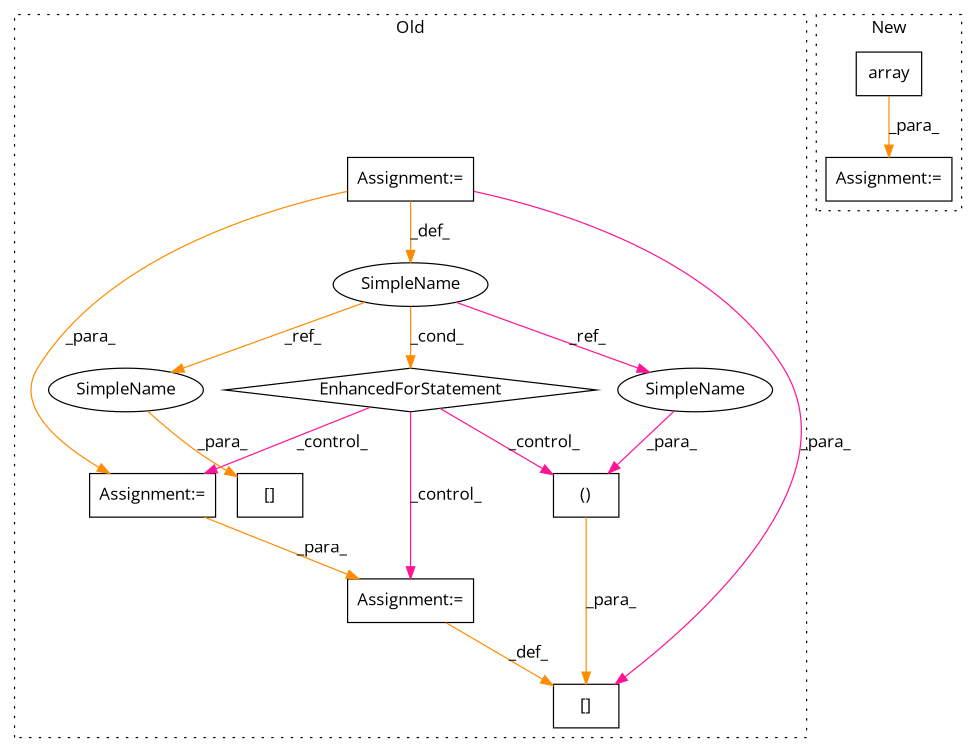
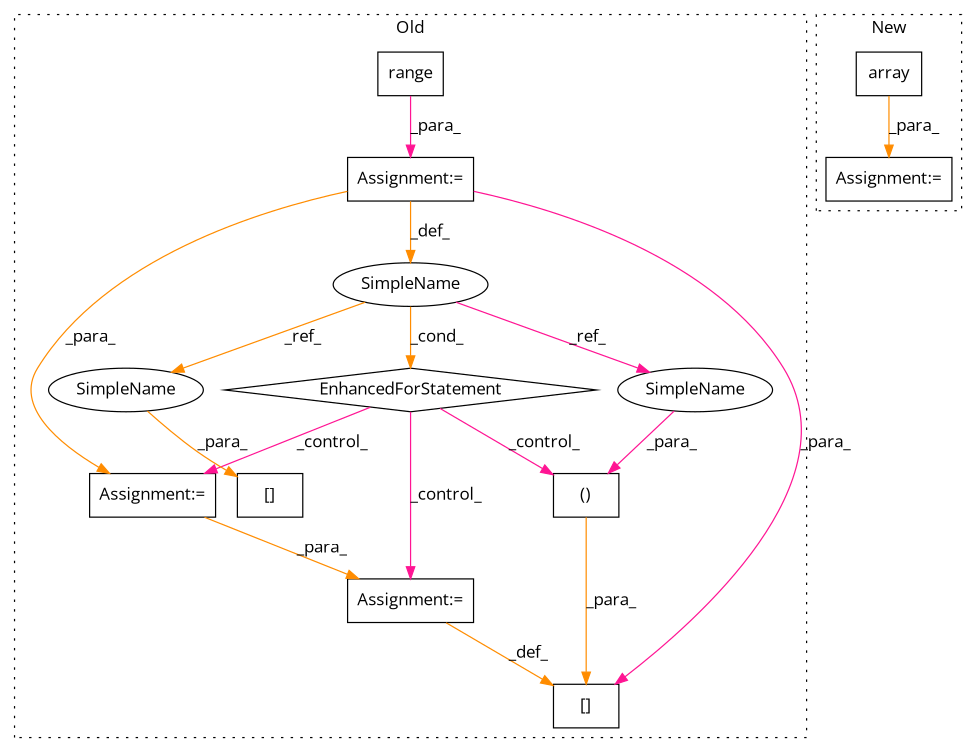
node "range": added
